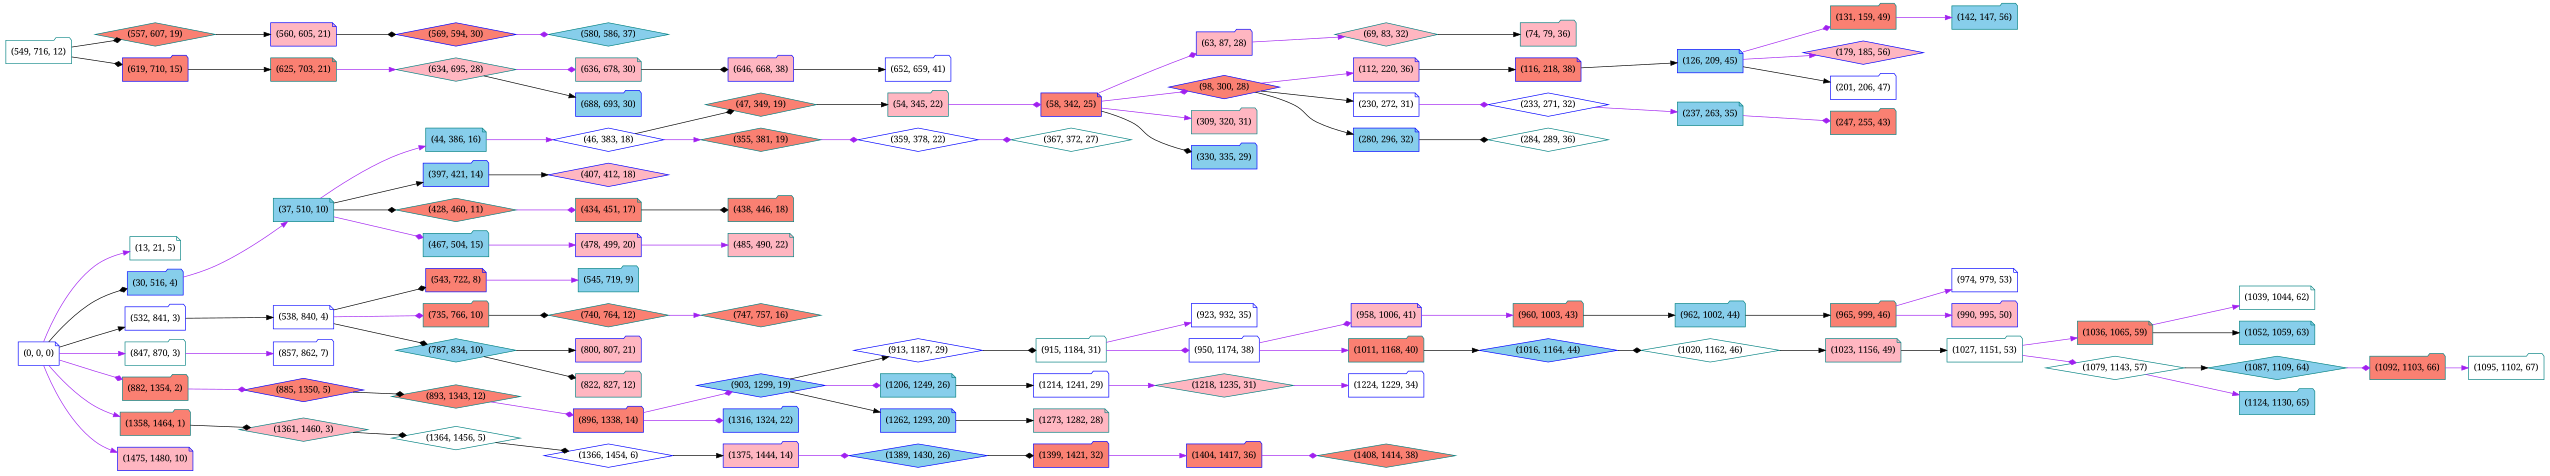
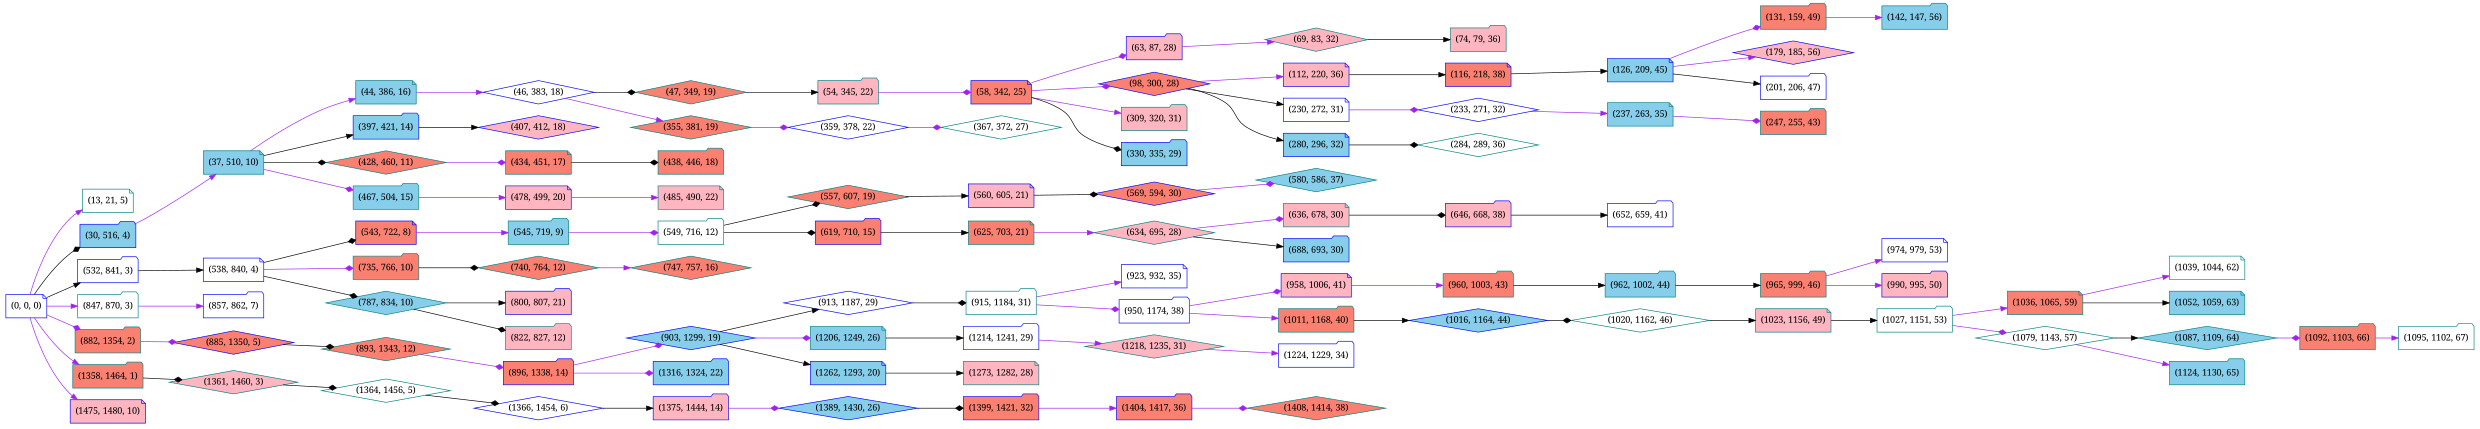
edge "(545, 719, 9)" -> "(549, 716, 12)": added
